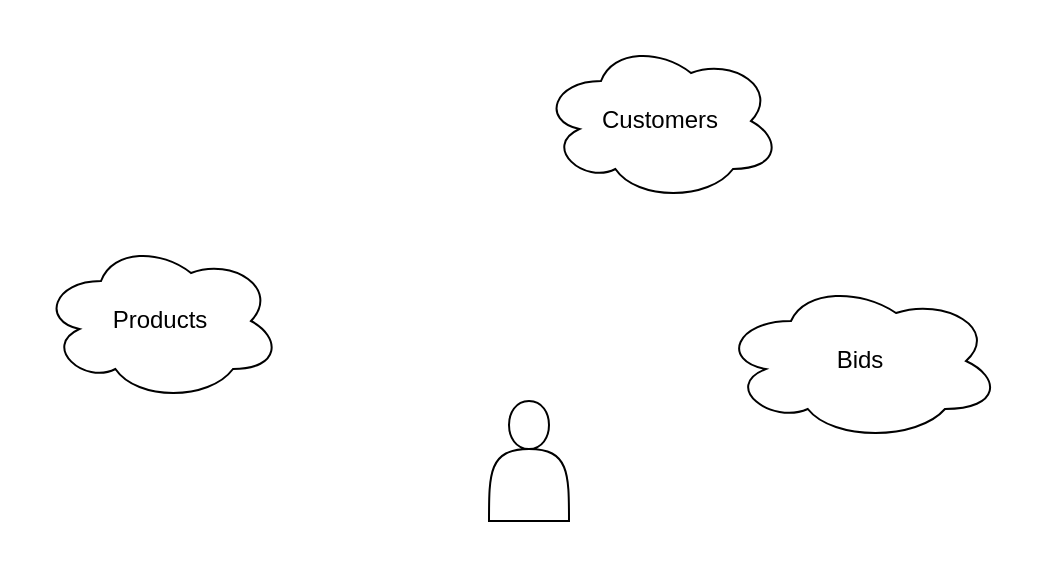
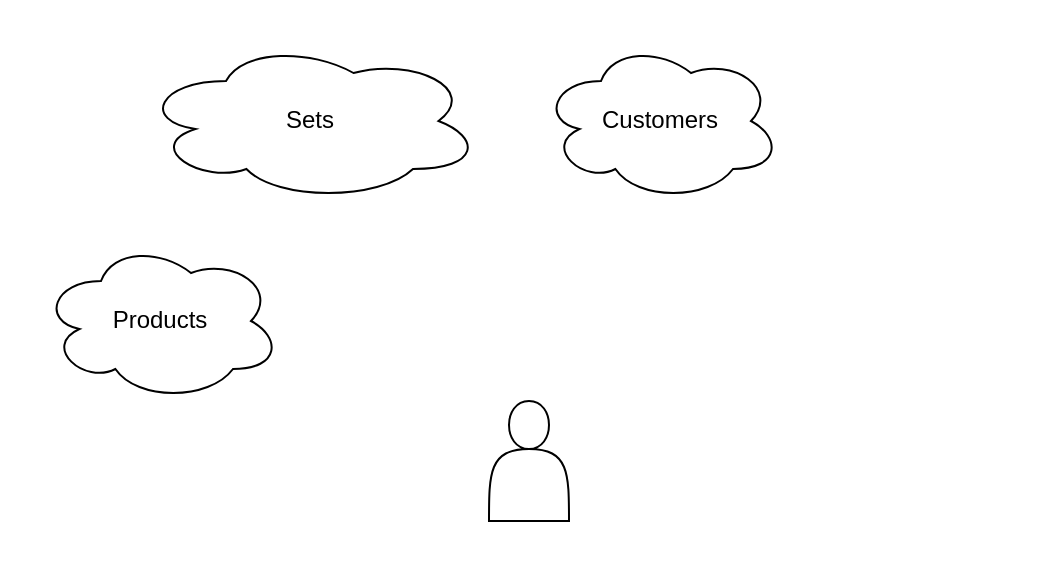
node "Sets": added
node "Bids": removed
